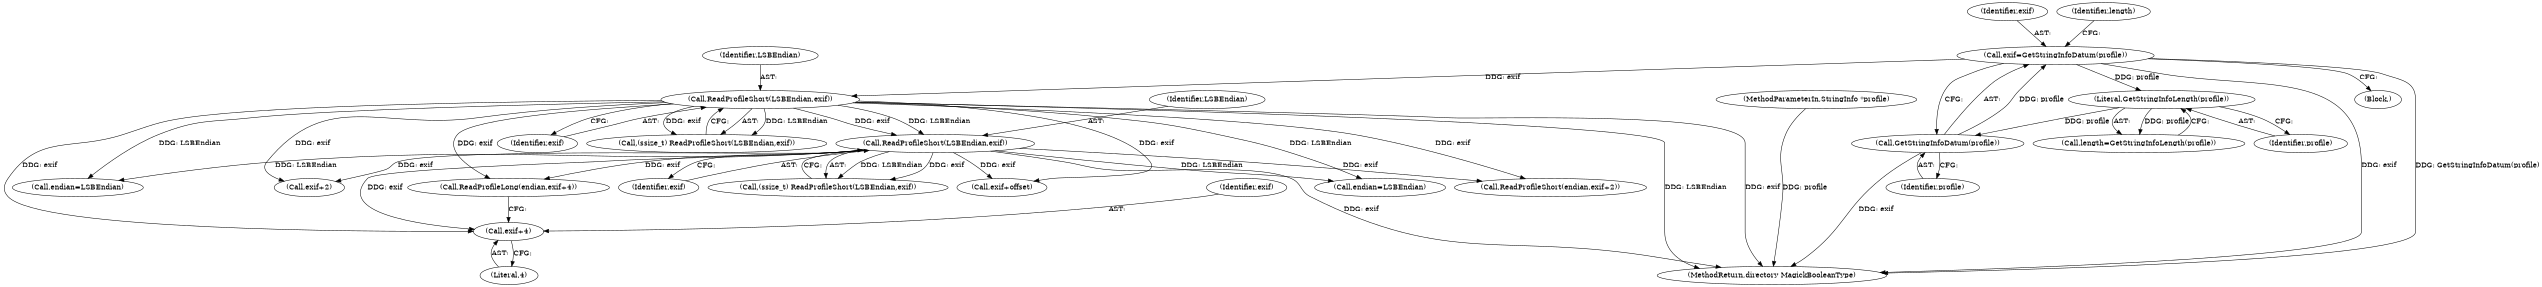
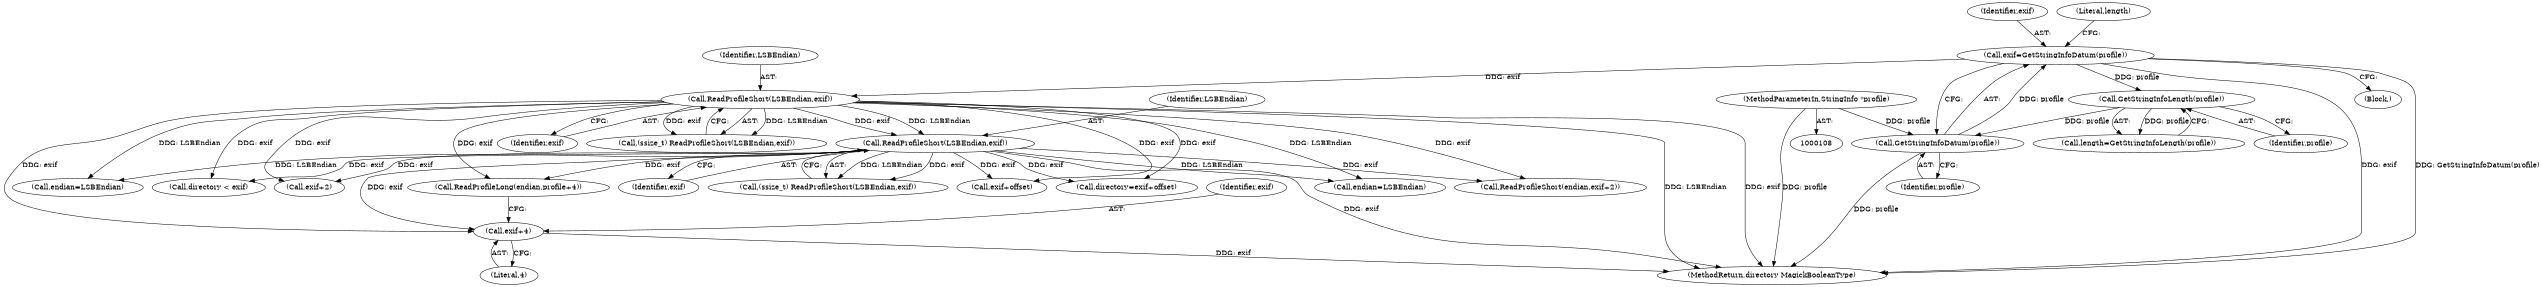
node "(Identifier,length)": label "(Identifier,length)" -> "(Literal,length)"
node "(Literal,GetStringInfoLength(profile))": label "(Literal,GetStringInfoLength(profile))" -> "(Call,GetStringInfoLength(profile))"
edge "(MethodParameterIn,StringInfo *profile)" -> "(Call,GetStringInfoDatum(profile))": added, label "DDG: profile"
node "1000108": added
node "(Call,directory < exif)": added
node "(Call,ReadProfileLong(endian,exif+4))": label "(Call,ReadProfileLong(endian,exif+4))" -> "(Call,ReadProfileLong(endian,profile+4))"
node "(Call,directory=exif+offset)": added
edge "(Call,GetStringInfoDatum(profile))" -> "(MethodReturn,directory MagickBooleanType)": label "DDG: exif" -> "DDG: profile"
edge "(Call,exif+4)" -> "(MethodReturn,directory MagickBooleanType)": added, label "DDG: exif"
